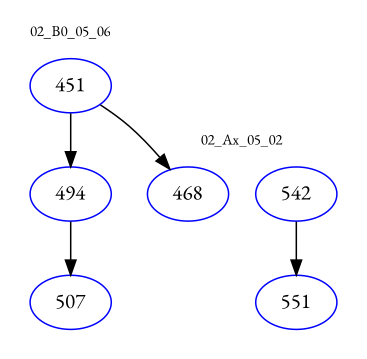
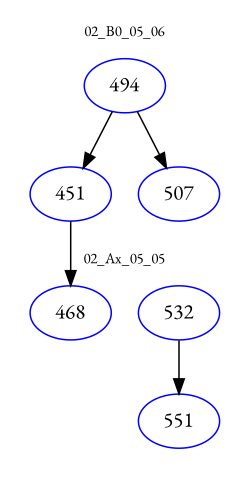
edge "451" -> "494": reversed
cluster "02_Ax_05_02": label "02_Ax_05_02" -> "02_Ax_05_05"
node "542": label "542" -> "532"
